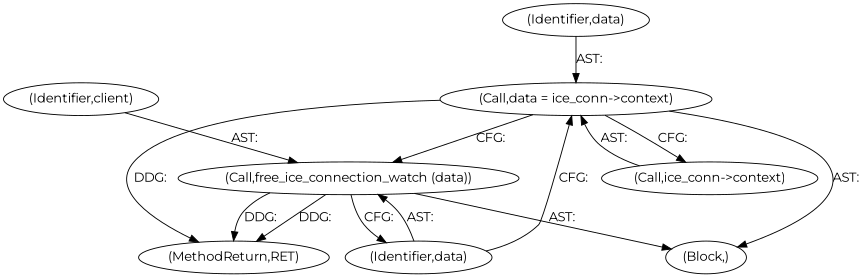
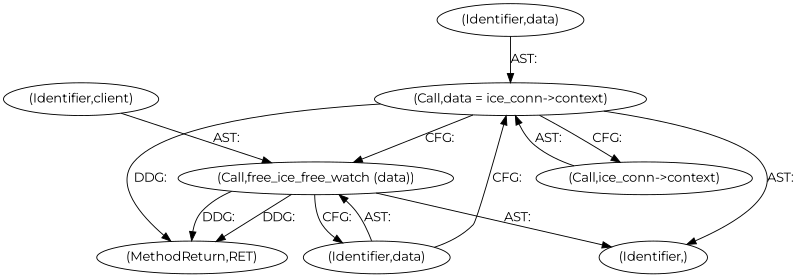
node "(Call,free_ice_connection_watch (data))": label "(Call,free_ice_connection_watch (data))" -> "(Call,free_ice_free_watch (data))"
node "(Block,)": label "(Block,)" -> "(Identifier,)"
